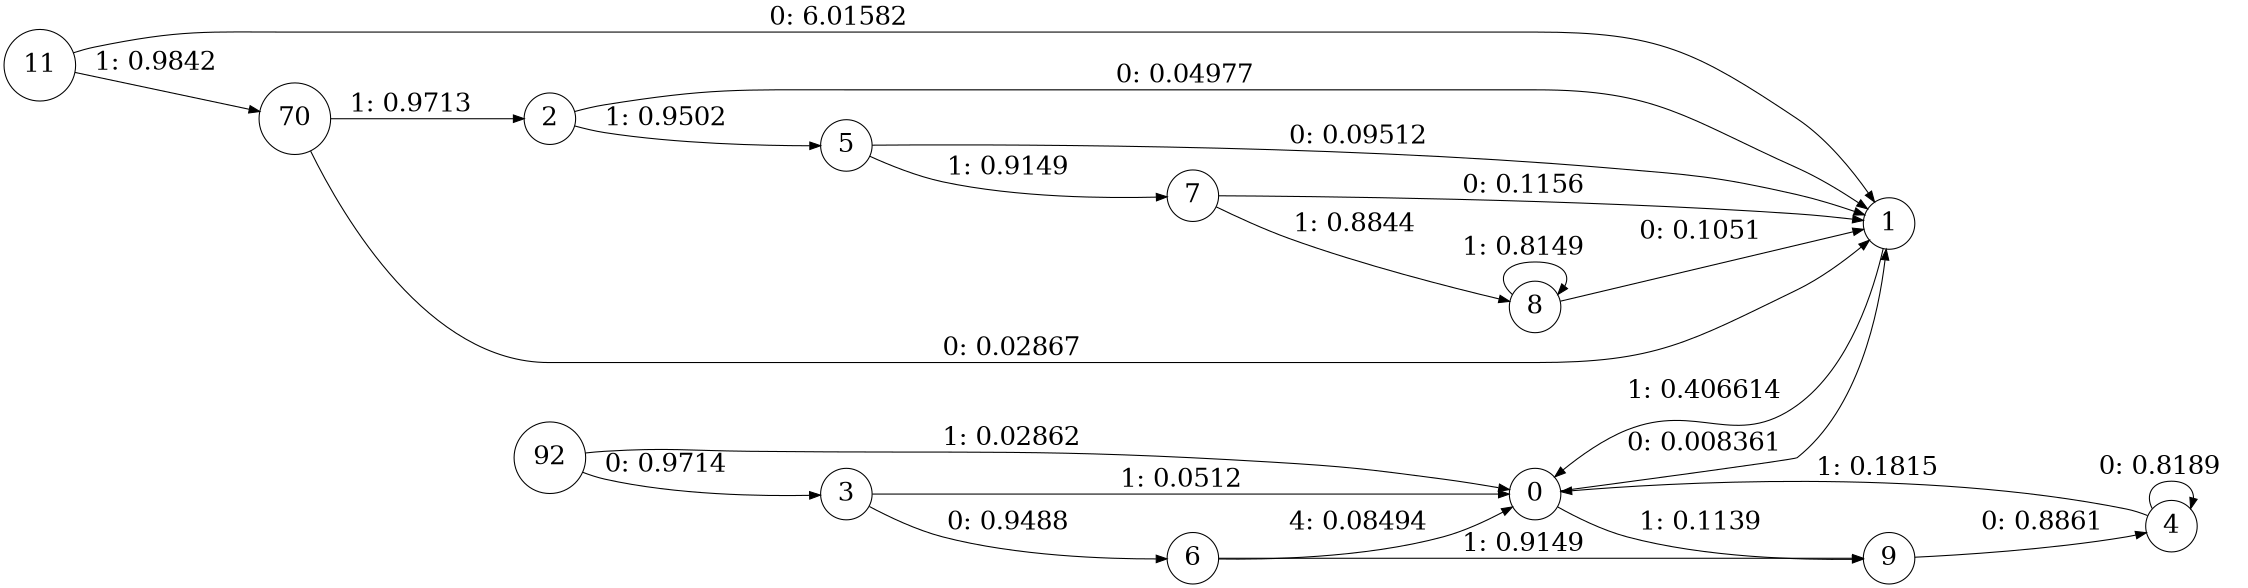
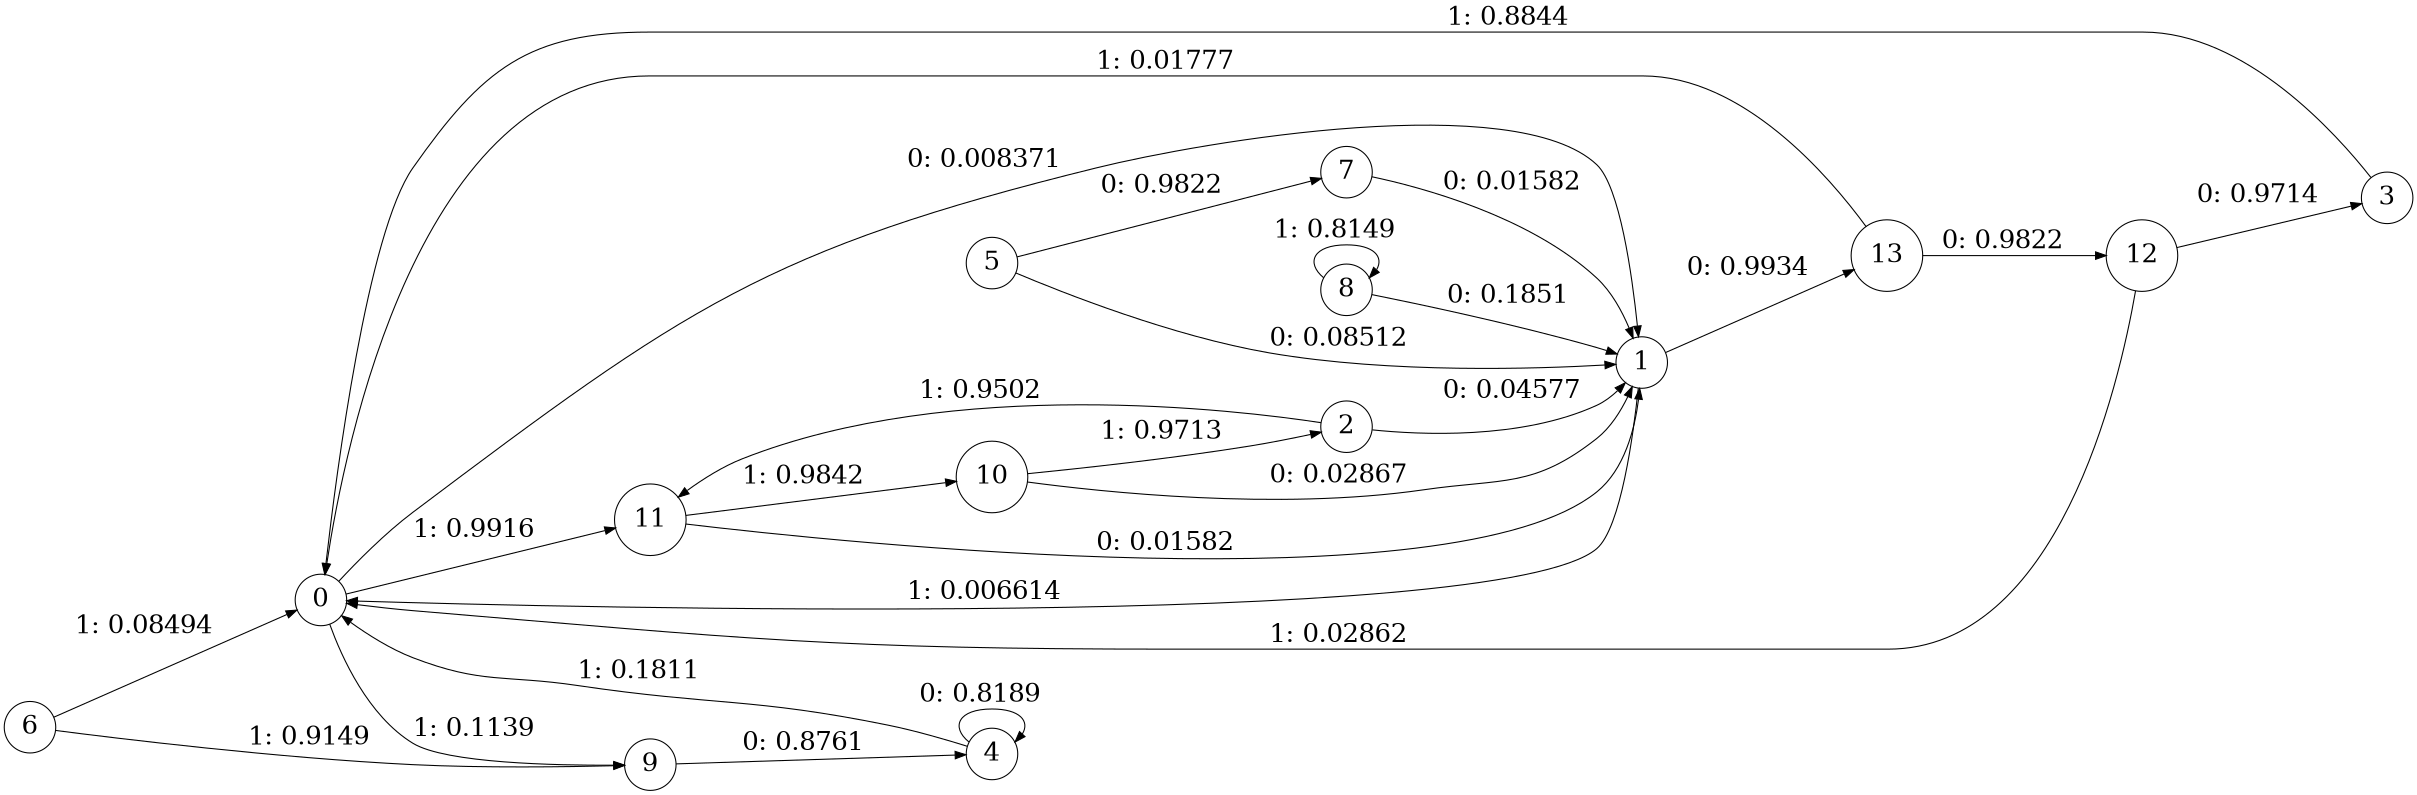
edge "11" -> "1": label "0: 6.01582  " -> "0: 0.01582  "
edge "2" -> "1": label "0: 0.04977  " -> "0: 0.04577  "
node "70": label "70" -> "10"
edge "5" -> "1": label "0: 0.09512  " -> "0: 0.08512  "
edge "2" -> "5": now "2" -> "11"
edge "5" -> "7": label "1: 0.9149   " -> "0: 0.9822   "
edge "7" -> "1": label "0: 0.1156   " -> "0: 0.01582  "
edge "8" -> "1": label "0: 0.1051   " -> "0: 0.1851   "
node "13": added
edge "7" -> "8": removed, label "1: 0.8844"
edge "1" -> "0": label "1: 0.406614  " -> "1: 0.006614  "
edge "0" -> "1": label "0: 0.008361  " -> "0: 0.008371  "
node "92": label "92" -> "12"
edge "4" -> "0": label "1: 0.1815   " -> "1: 0.1811   "
edge "3" -> "0": label "1: 0.0512   " -> "1: 0.8844   "
edge "6" -> "0": label "4: 0.08494  " -> "1: 0.08494  "
edge "9" -> "4": label "0: 0.8861   " -> "0: 0.8761   "
edge "3" -> "6": removed, label "0: 0.9488"
edge "0" -> "11": added, label "1: 0.9916"
